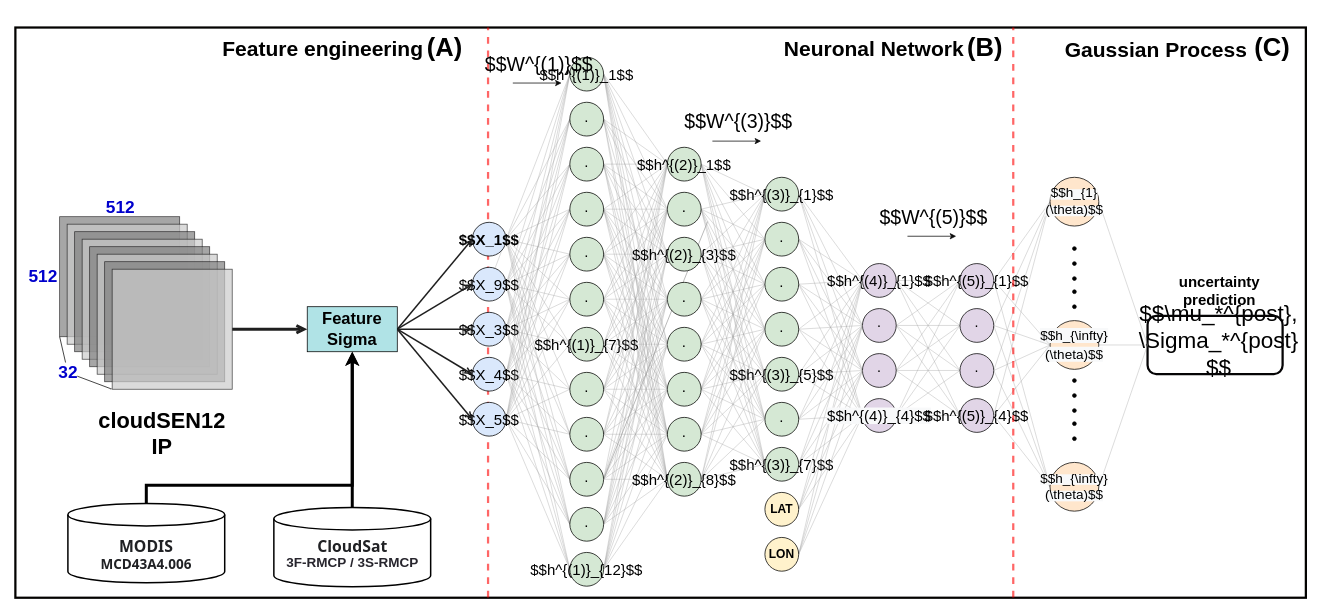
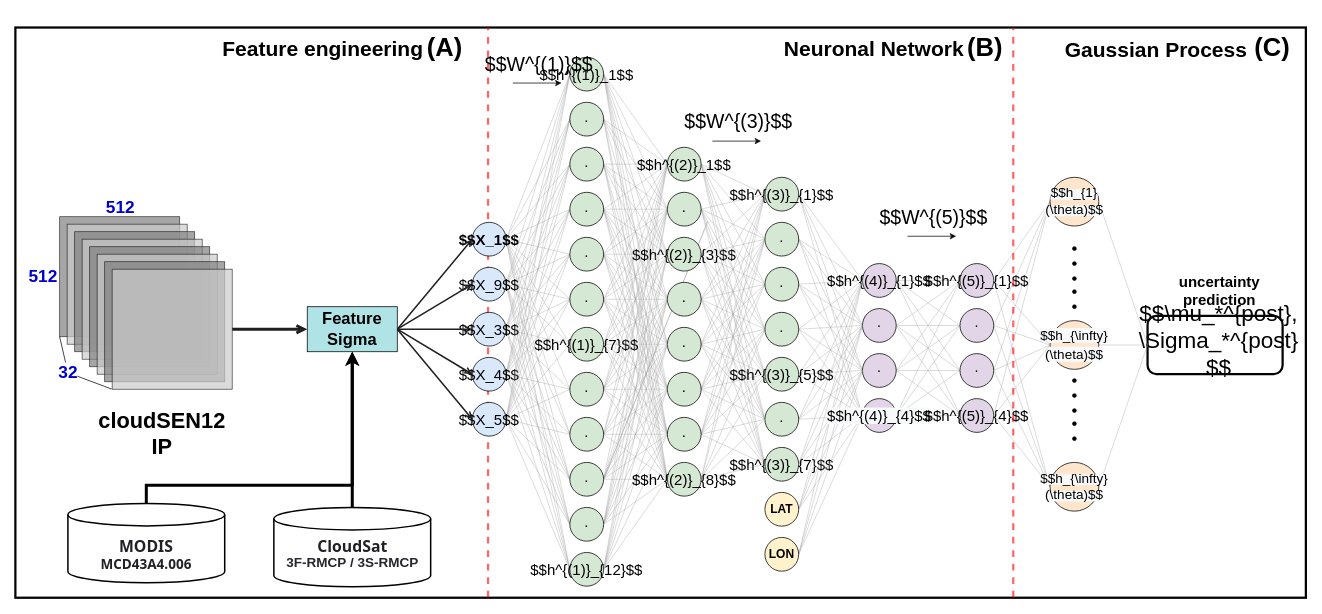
edge "$$X_1$$" -- "$$X_9$$": now "$$X_1$$" -- "$$h^{(1)}_{12}$$"
